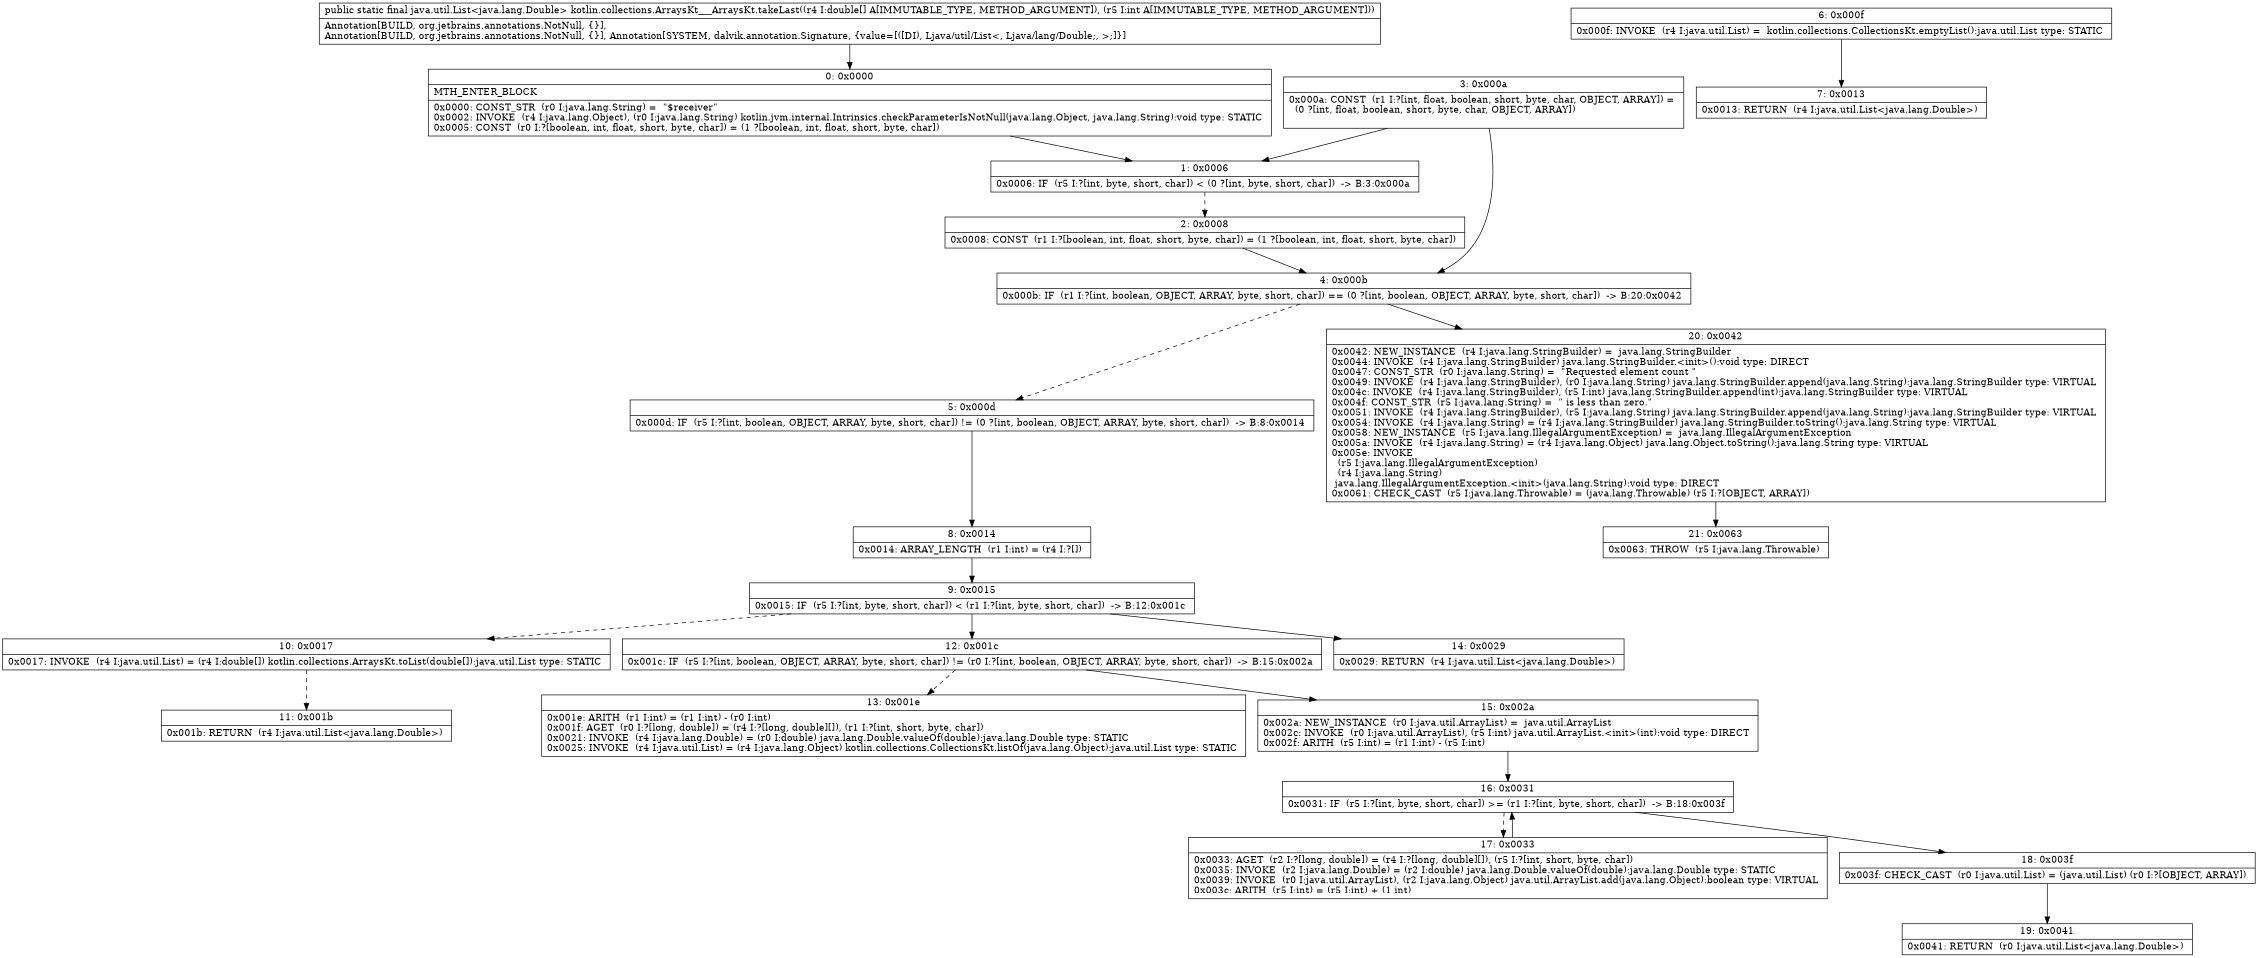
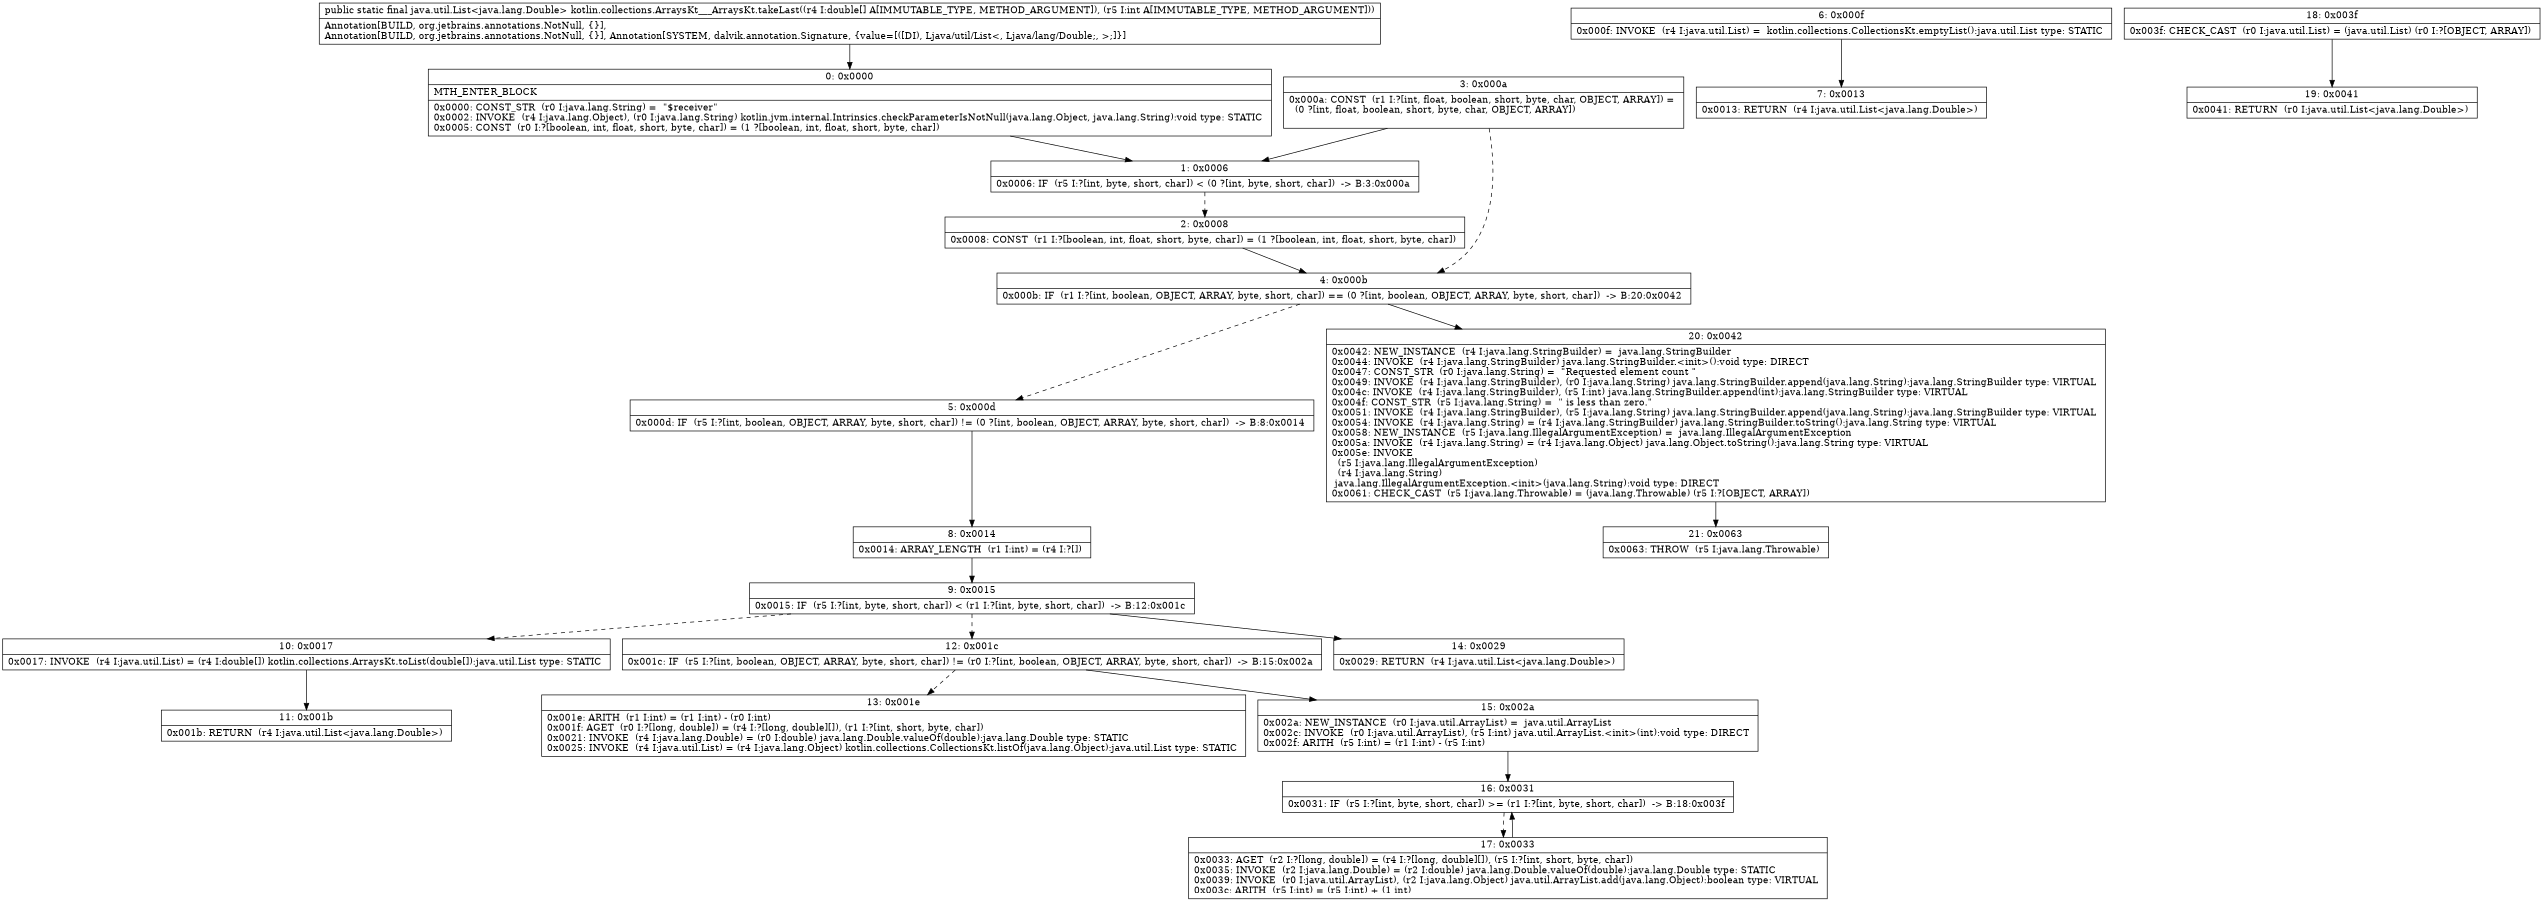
edge "3: 0x000a" -> "4: 0x000b": style solid -> dashed
edge "9: 0x0015" -> "12: 0x001c": style solid -> dashed
edge "10: 0x0017" -> "11: 0x001b": style dashed -> solid
edge "16: 0x0031" -> "18: 0x003f": removed
